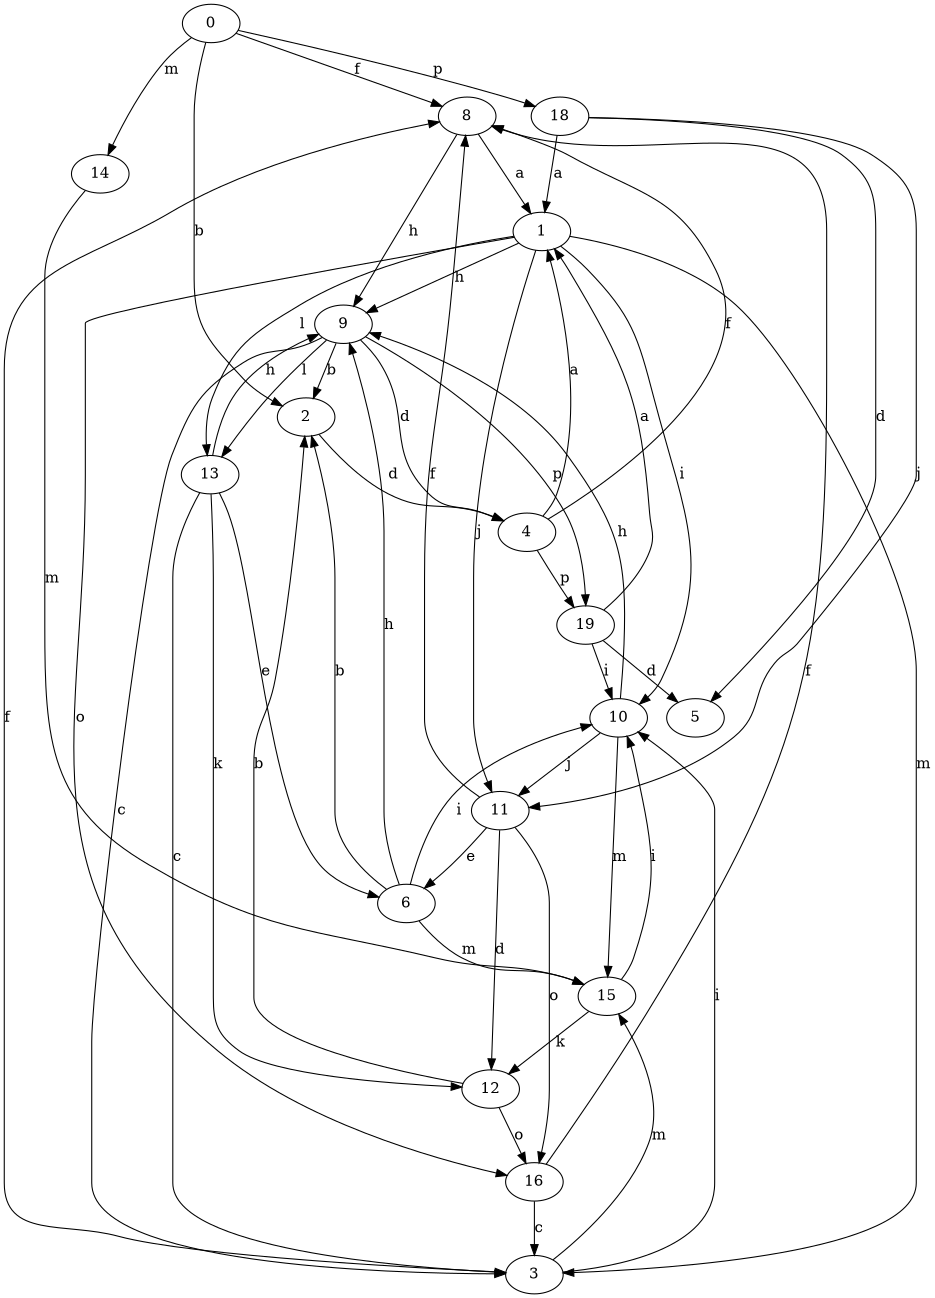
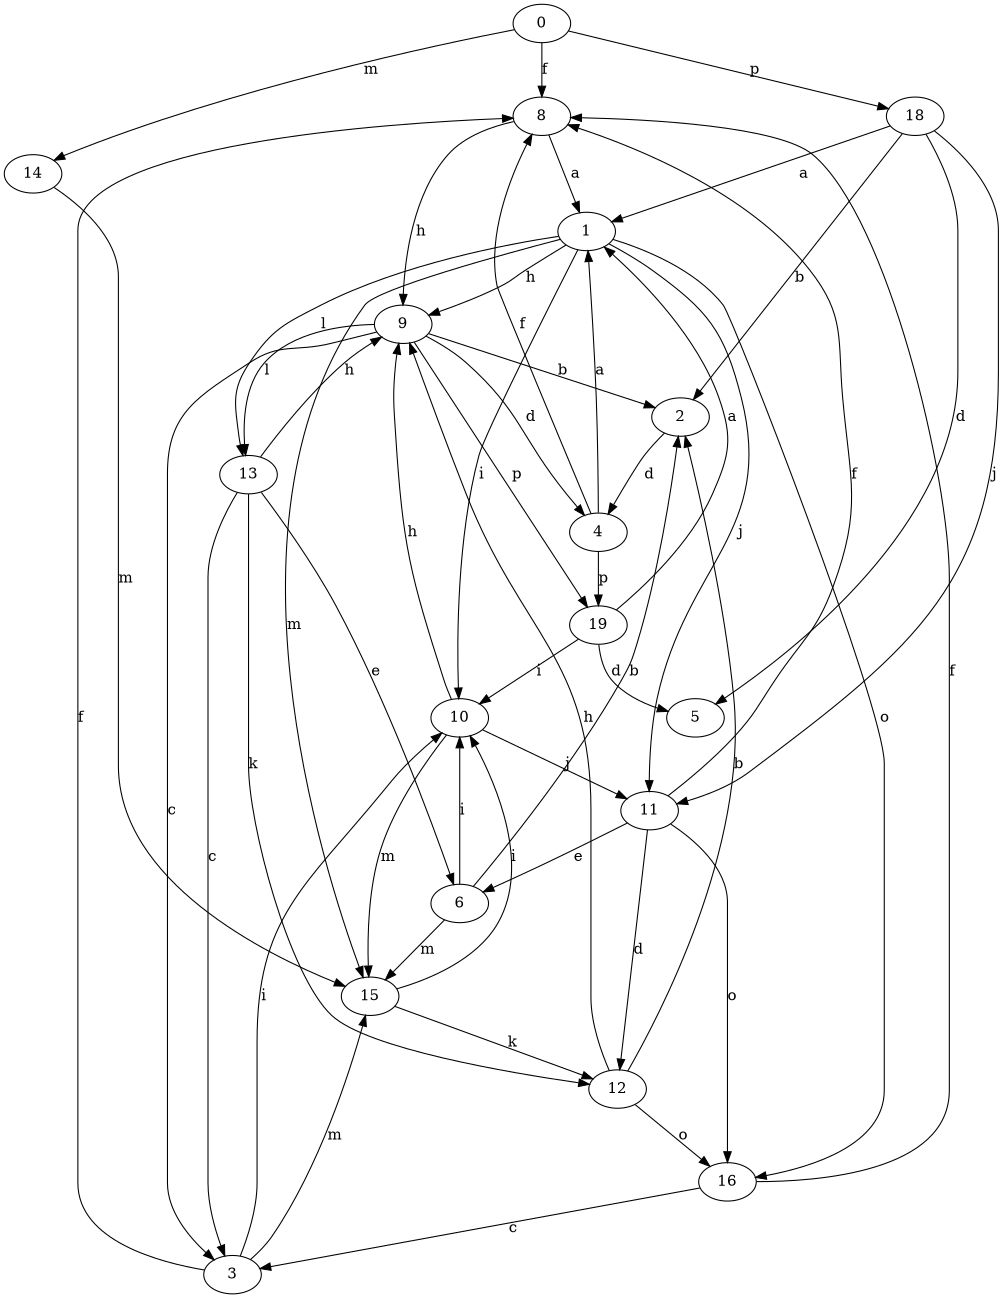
edge "0" -> "2": now "18" -> "2"
edge "6" -> "9": now "12" -> "9"
edge "1" -> "3": now "1" -> "15"
